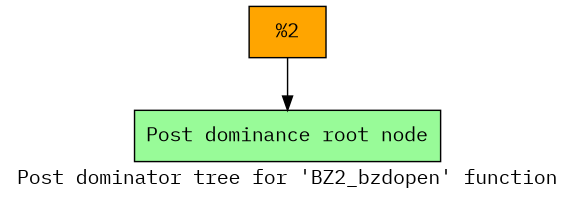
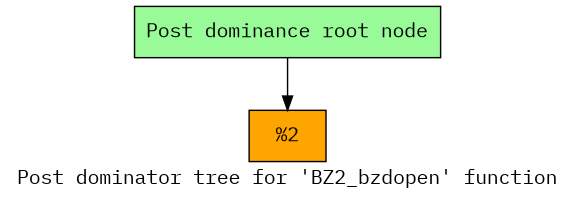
edge "%2" -> "Post dominance root node": reversed
